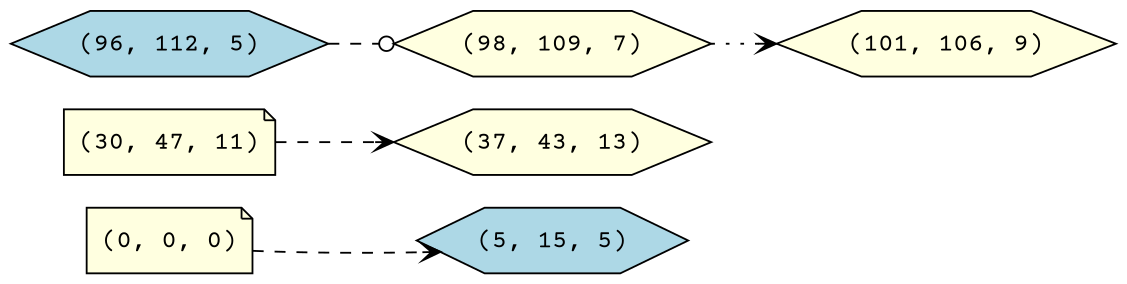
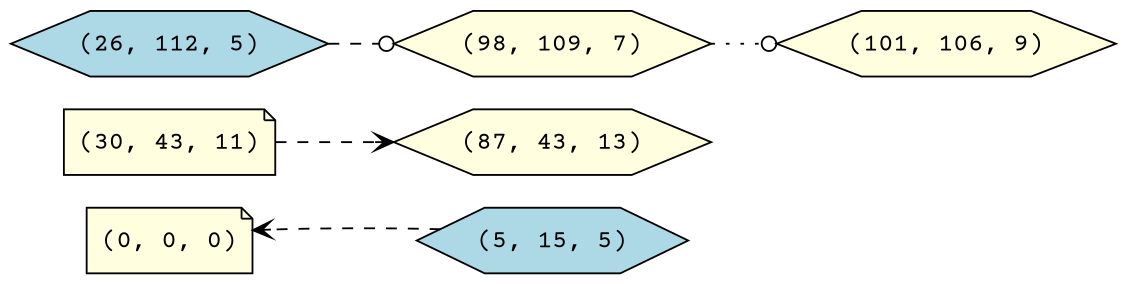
node "(96, 112, 5)": label "(96, 112, 5)" -> "(26, 112, 5)"
edge "(98, 109, 7)" -> "(101, 106, 9)": arrowhead vee -> odot
node "(30, 47, 11)": label "(30, 47, 11)" -> "(30, 43, 11)"
node "(37, 43, 13)": label "(37, 43, 13)" -> "(87, 43, 13)"
edge "(0, 0, 0)" -> "(5, 15, 5)": reversed
